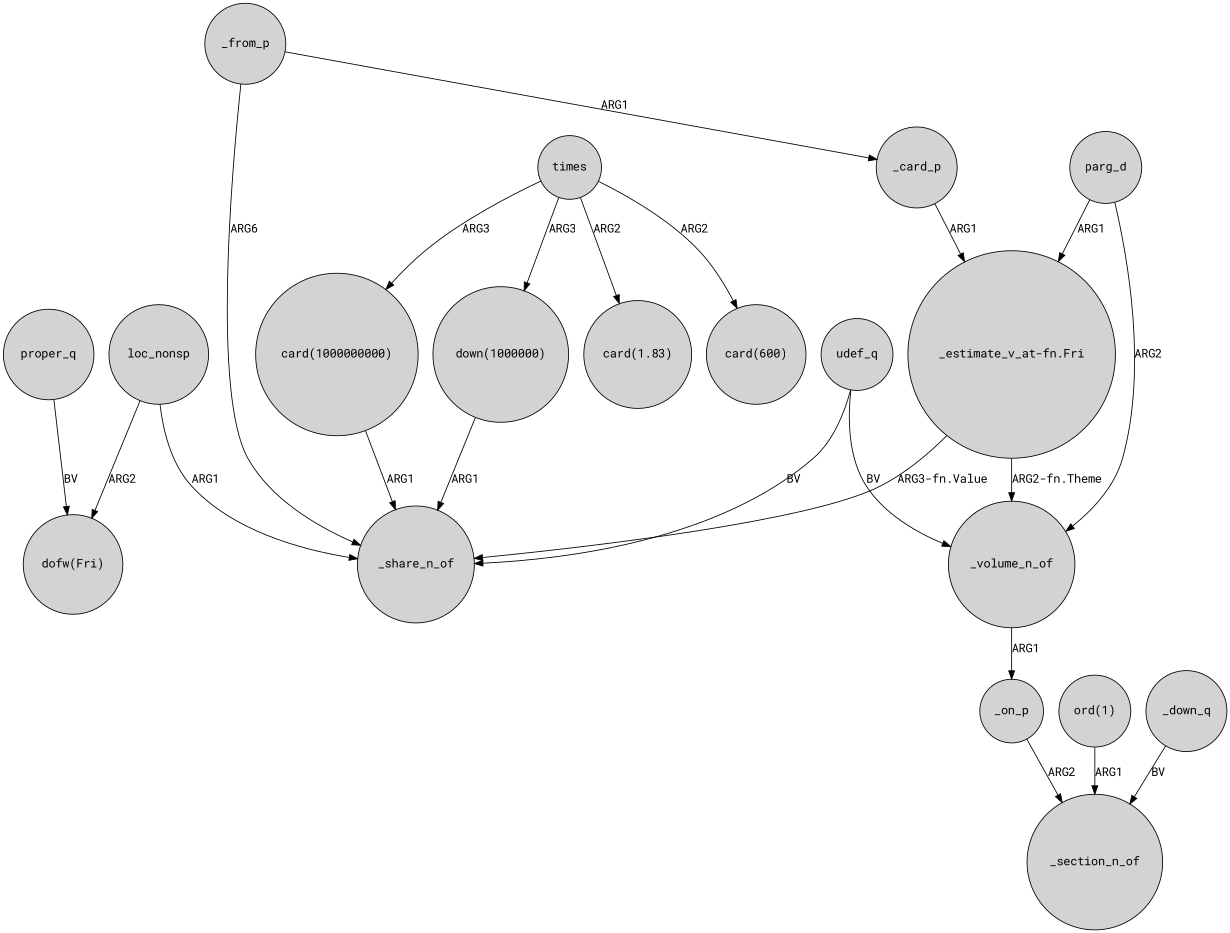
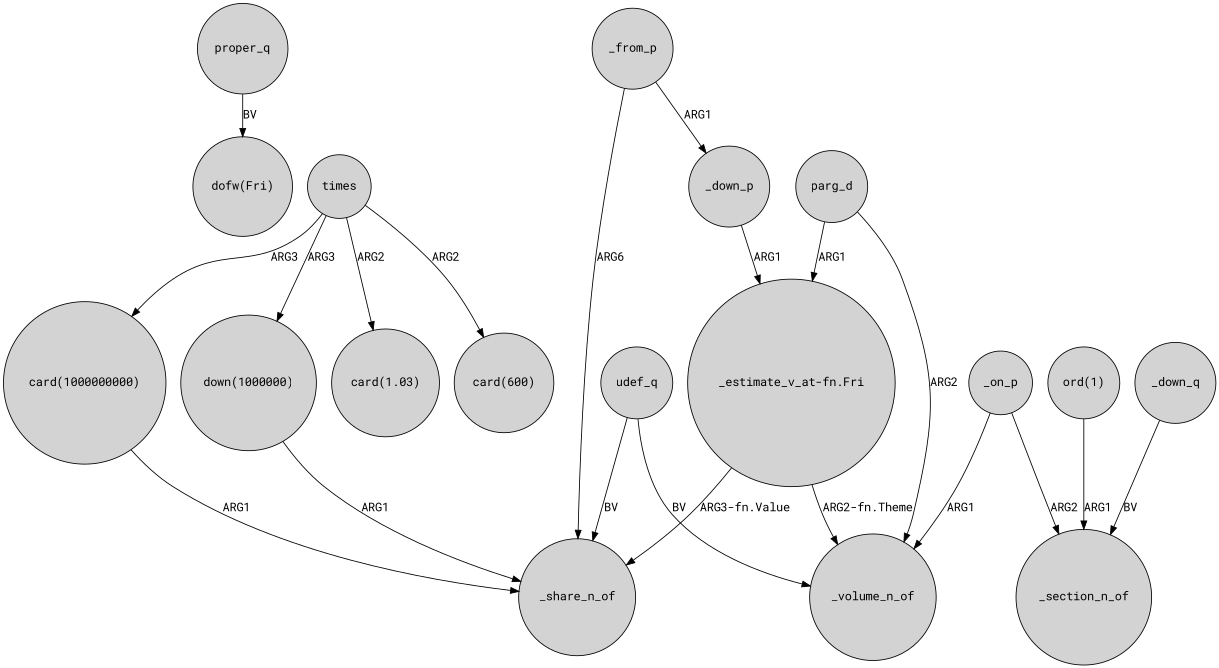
node "_card_p": label "_card_p" -> "_down_p"
node "loc_nonsp": removed
node "card(1.83)": label "card(1.83)" -> "card(1.03)"
edge "_volume_n_of" -> "_on_p": reversed
